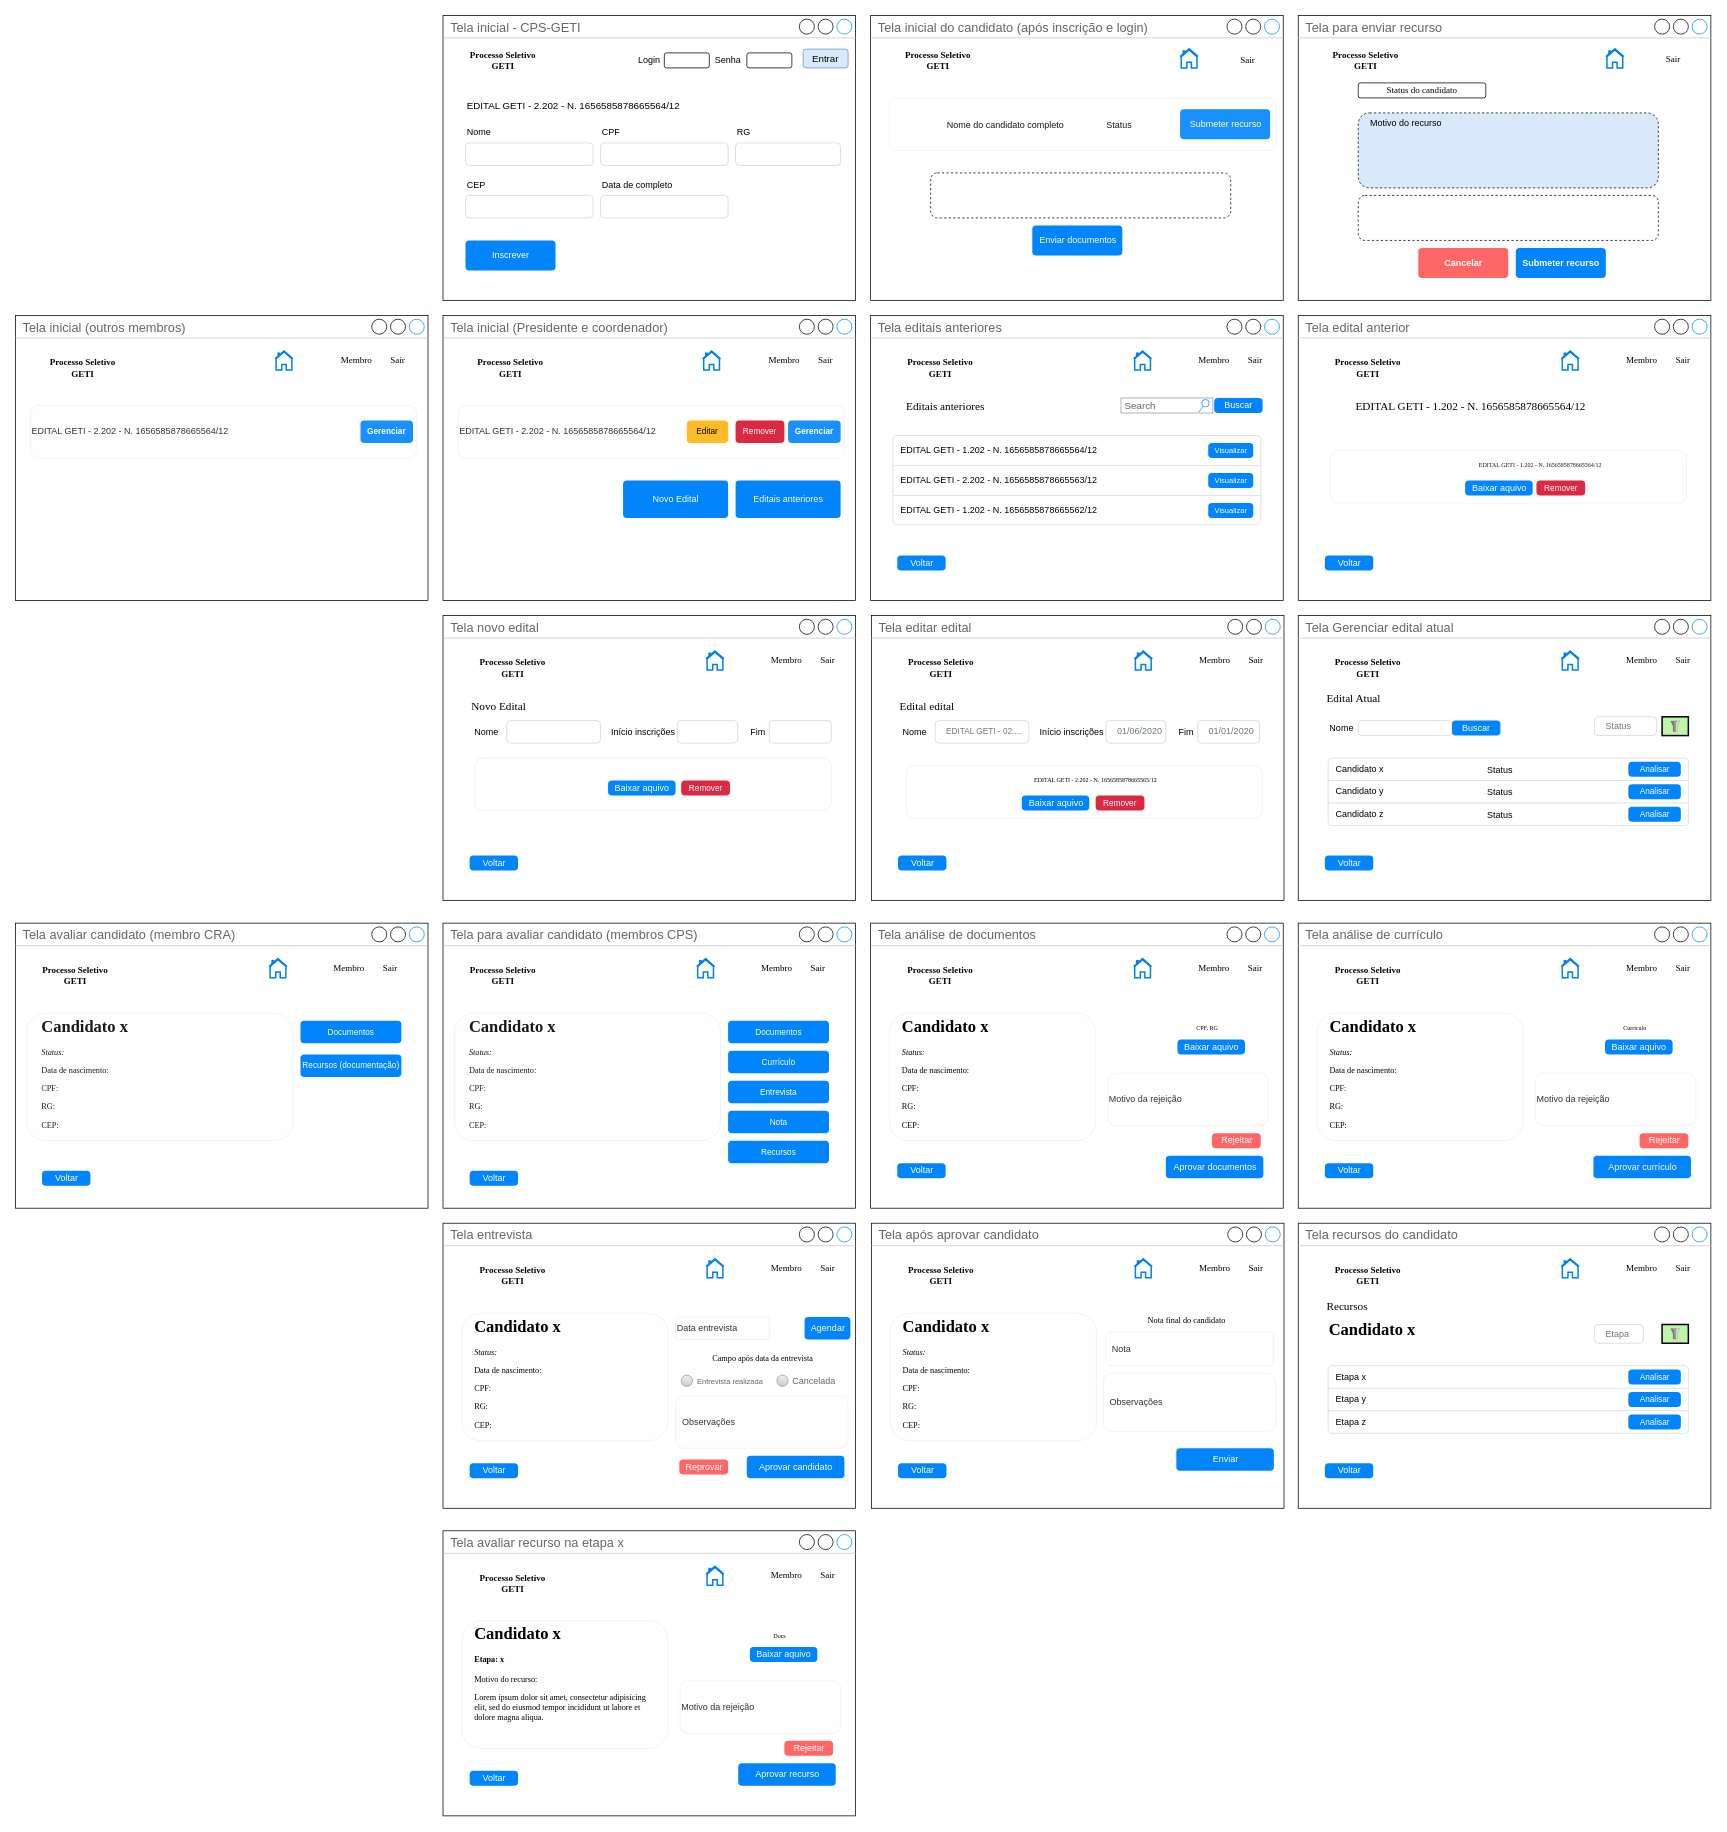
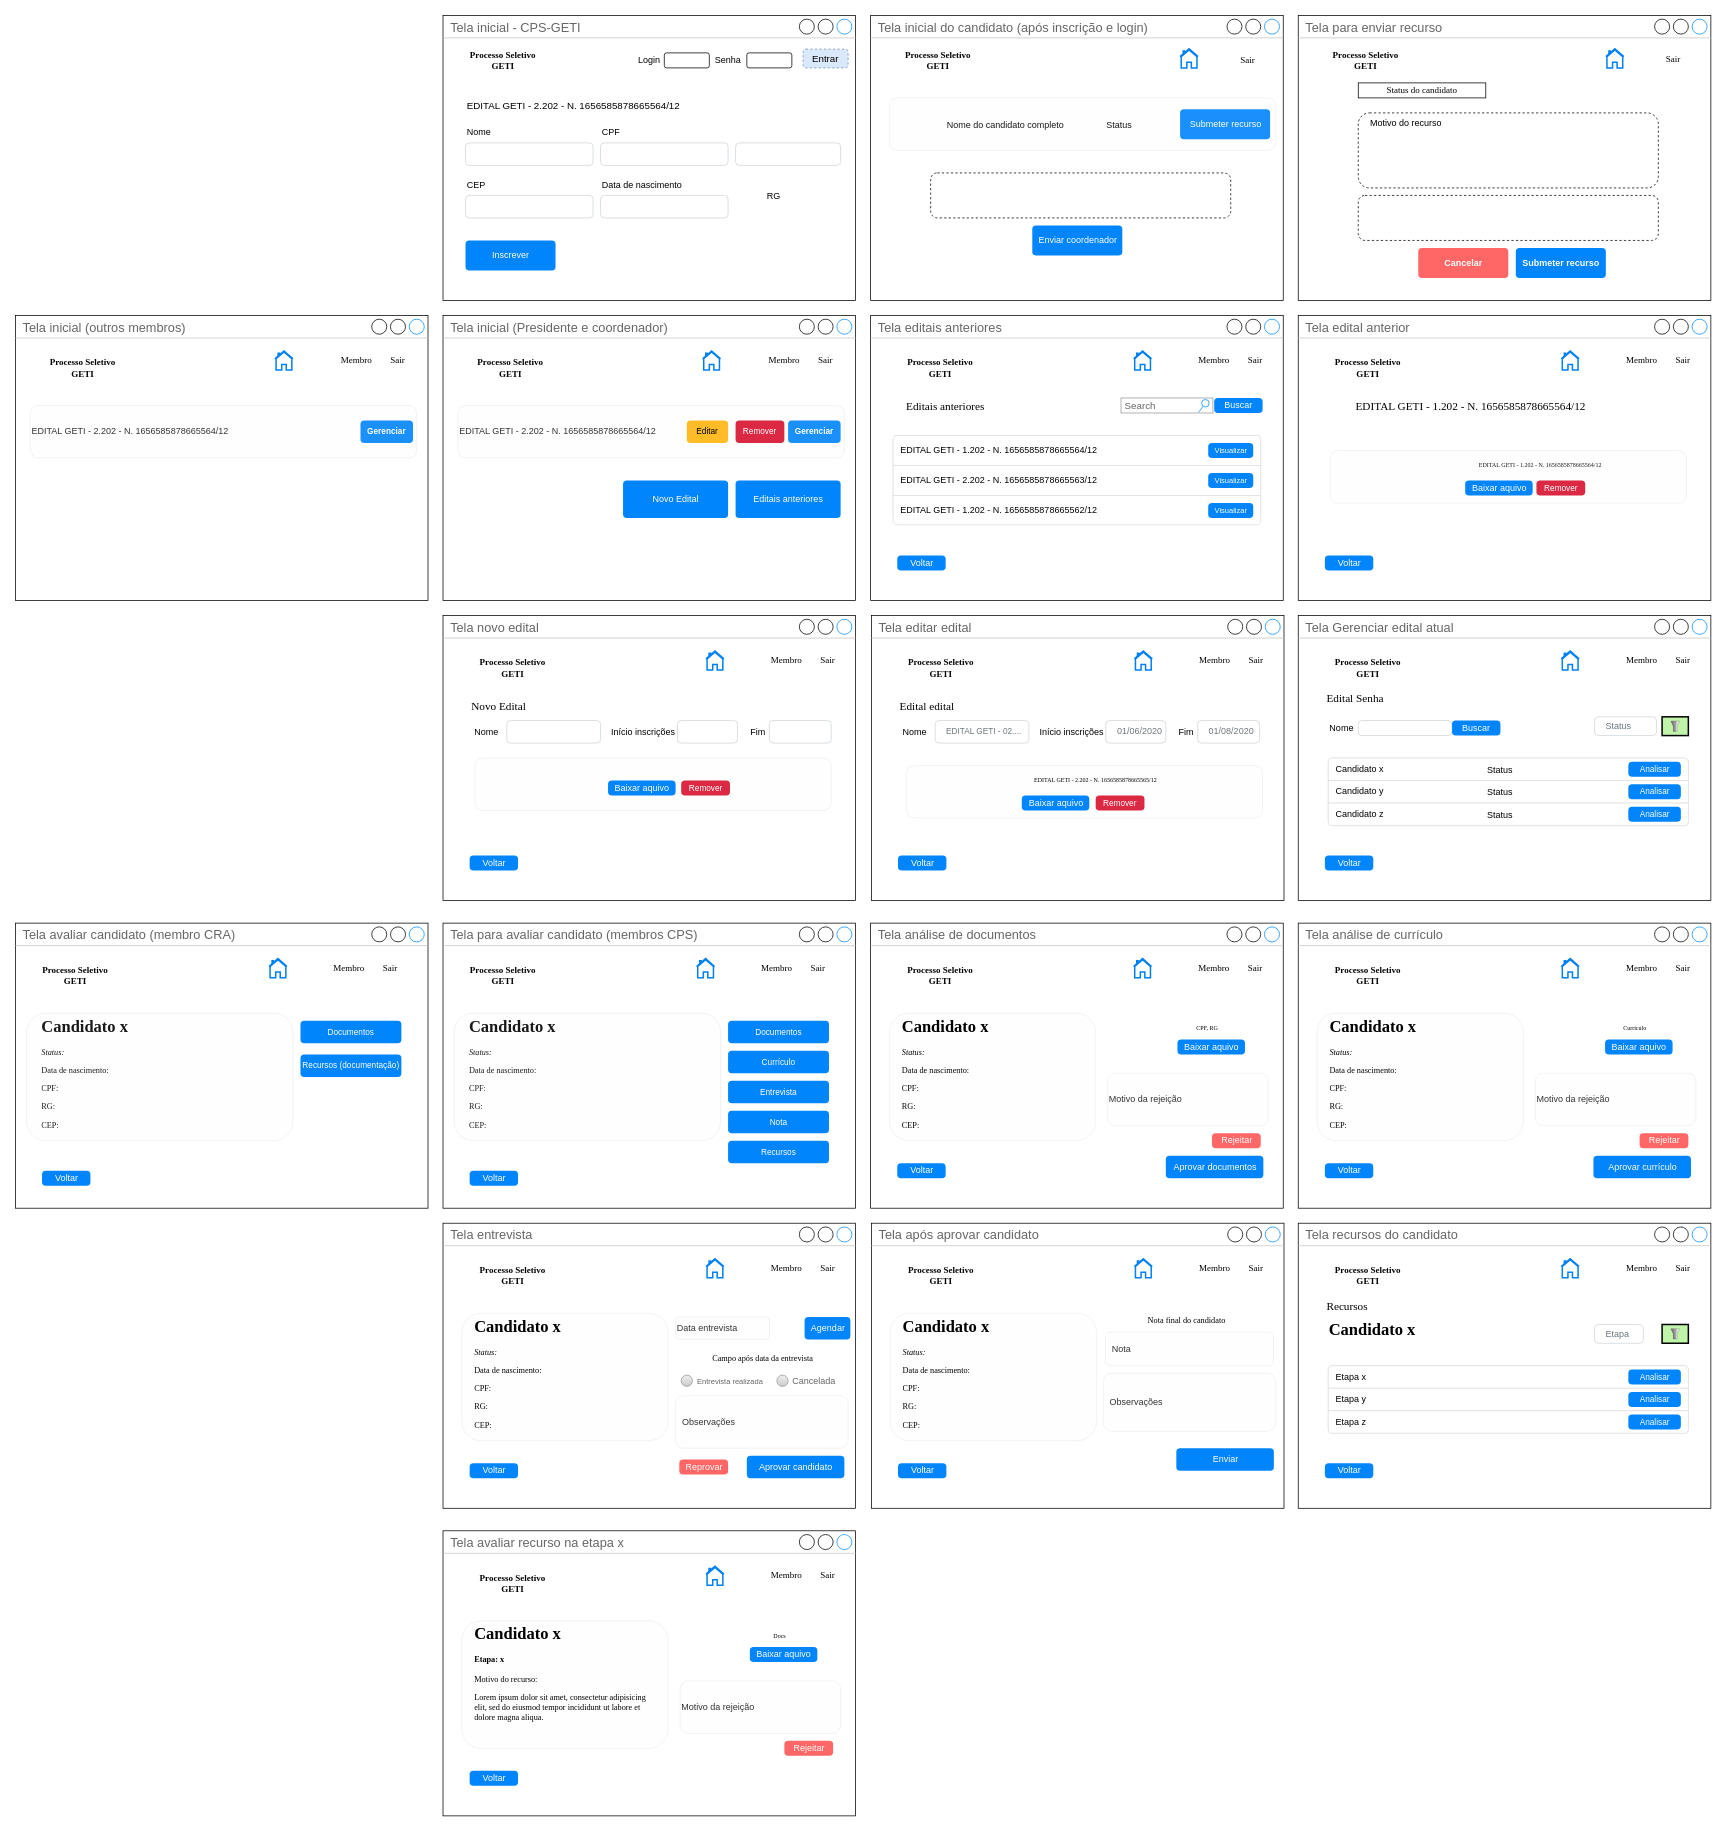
node "Entrar": style solid -> dashed
node "Status do candidato": shape rounded rectangle -> rectangle
node "RG": moved (773, 132) -> (803, 195)
node "Motivo do recurso": fillcolor #dae8fc -> #ffffff
node "Data de completo": label "Data de completo" -> "Data de nascimento"
node "Enviar documentos": label "Enviar documentos" -> "Enviar coordenador"
node "Edital Atual": label "Edital Atual" -> "Edital Senha"
node "01/01/2020": label "01/01/2020" -> "01/08/2020"
node "Aprovar recurso": removed
